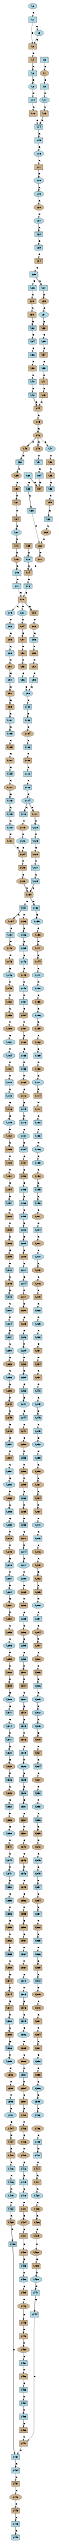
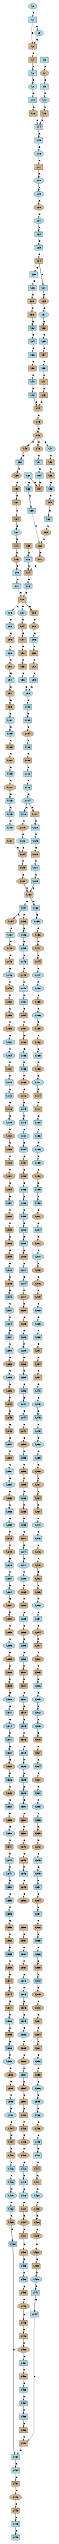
edge "S25" -> "S27": now "S24" -> "S27"
edge "S118" -> "S121": removed, label "T"
node "S355": removed
edge "S402" -> "S405": added, label "C"
